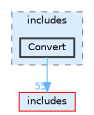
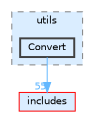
cluster "includes": label "includes" -> "utils"
